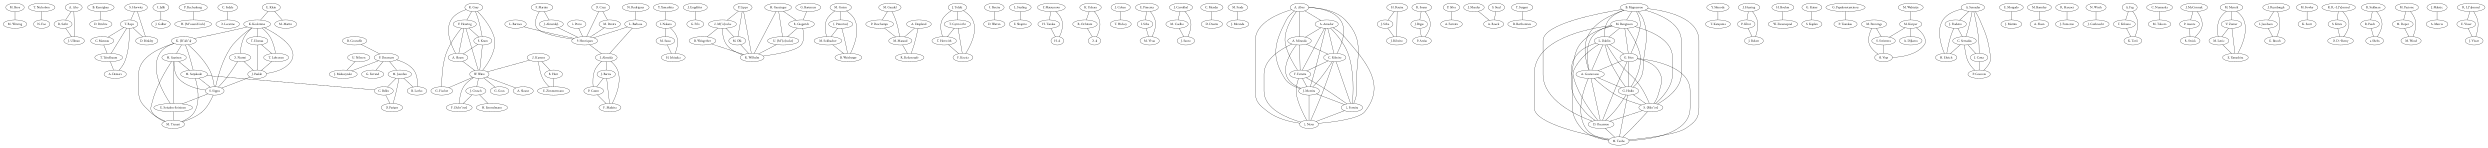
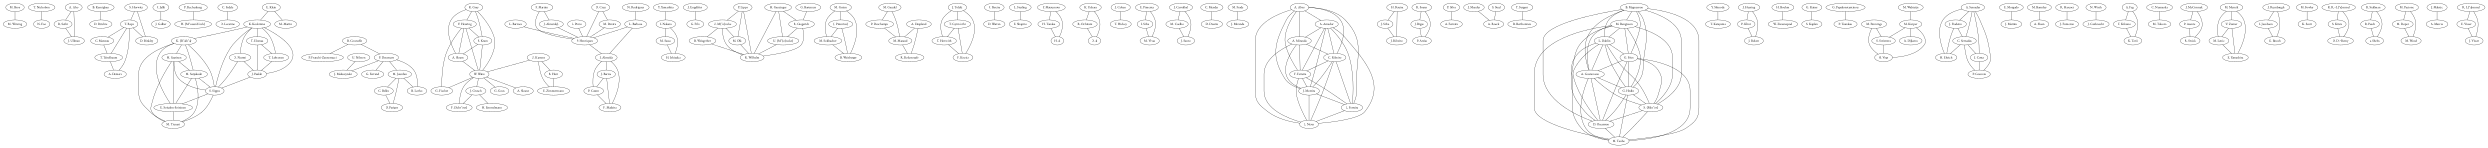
node "P. Franchi-Zannettacci": added
edge "M. Sarjakoski" -- "C. Bellec": now "M. Sarjakoski" -- "E. Soisalon-Soininen"
